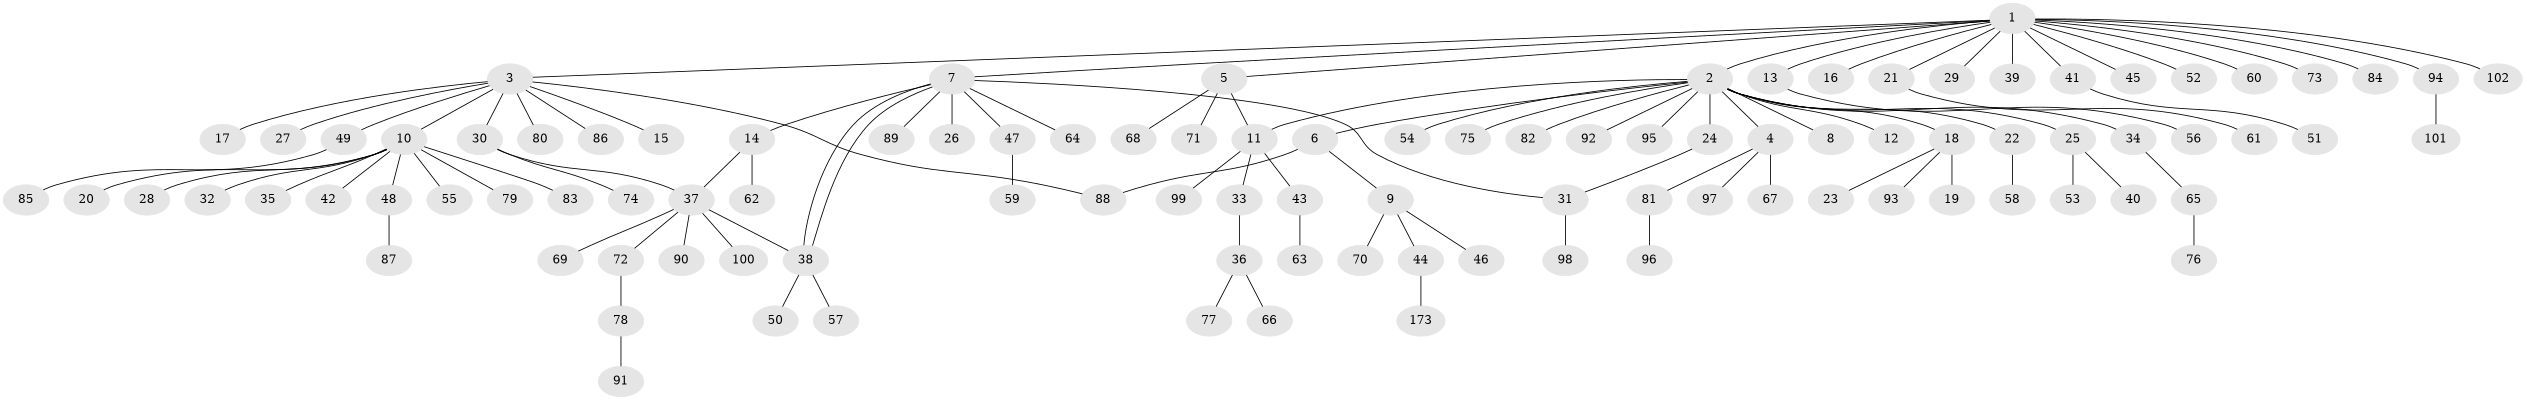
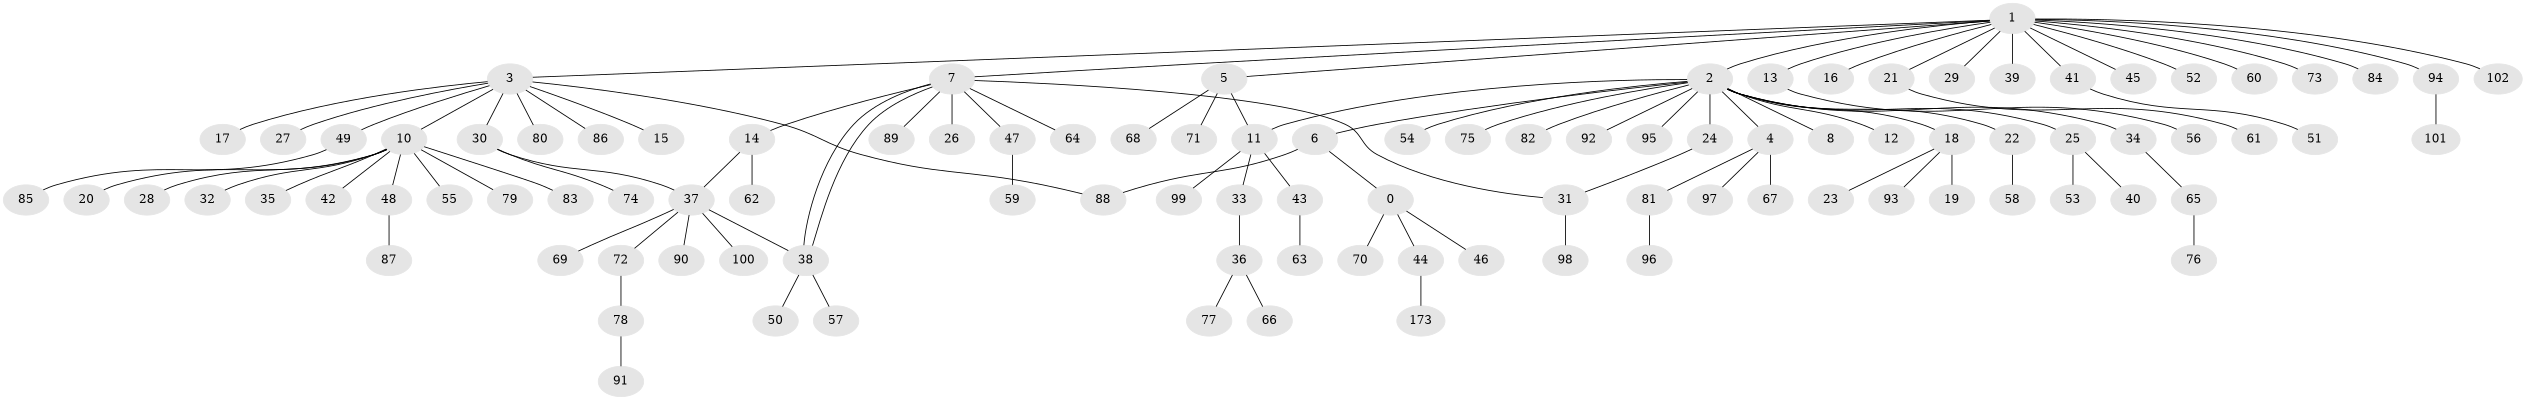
node "9": label "9" -> "0"
